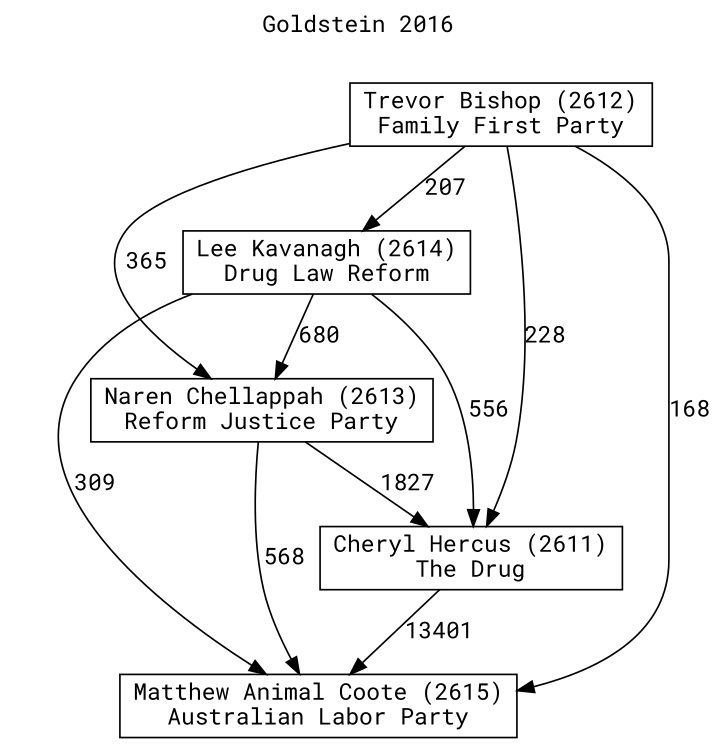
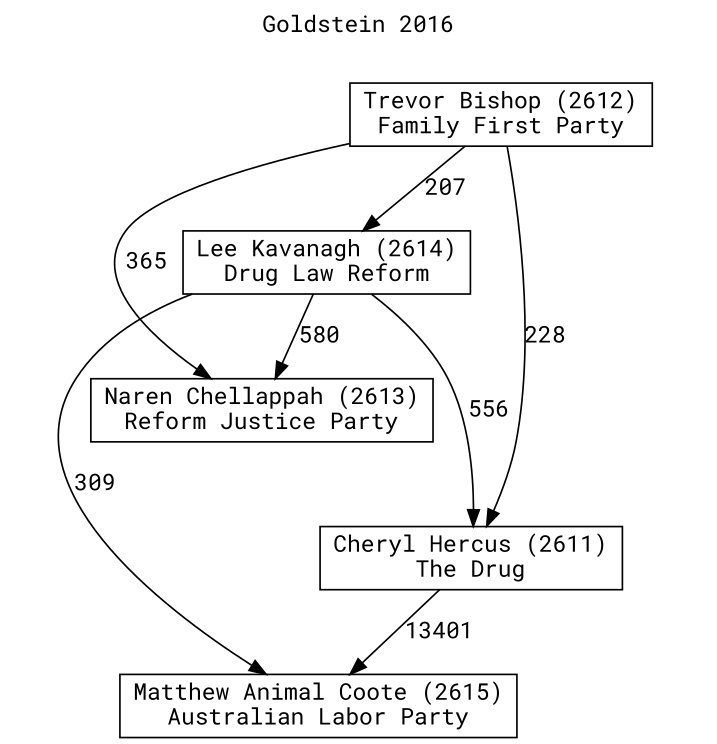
edge "Lee Kavanagh (2614) Drug Law Reform" -> "Naren Chellappah (2613) Reform Justice Party": label "680" -> "580"
edge "Trevor Bishop (2612) Family First Party" -> "Matthew Animal Coote (2615) Australian Labor Party": removed, label "168"
edge "Naren Chellappah (2613) Reform Justice Party" -> "Cheryl Hercus (2611) The Drug": removed, label "1827"
edge "Naren Chellappah (2613) Reform Justice Party" -> "Matthew Animal Coote (2615) Australian Labor Party": removed, label "568"
